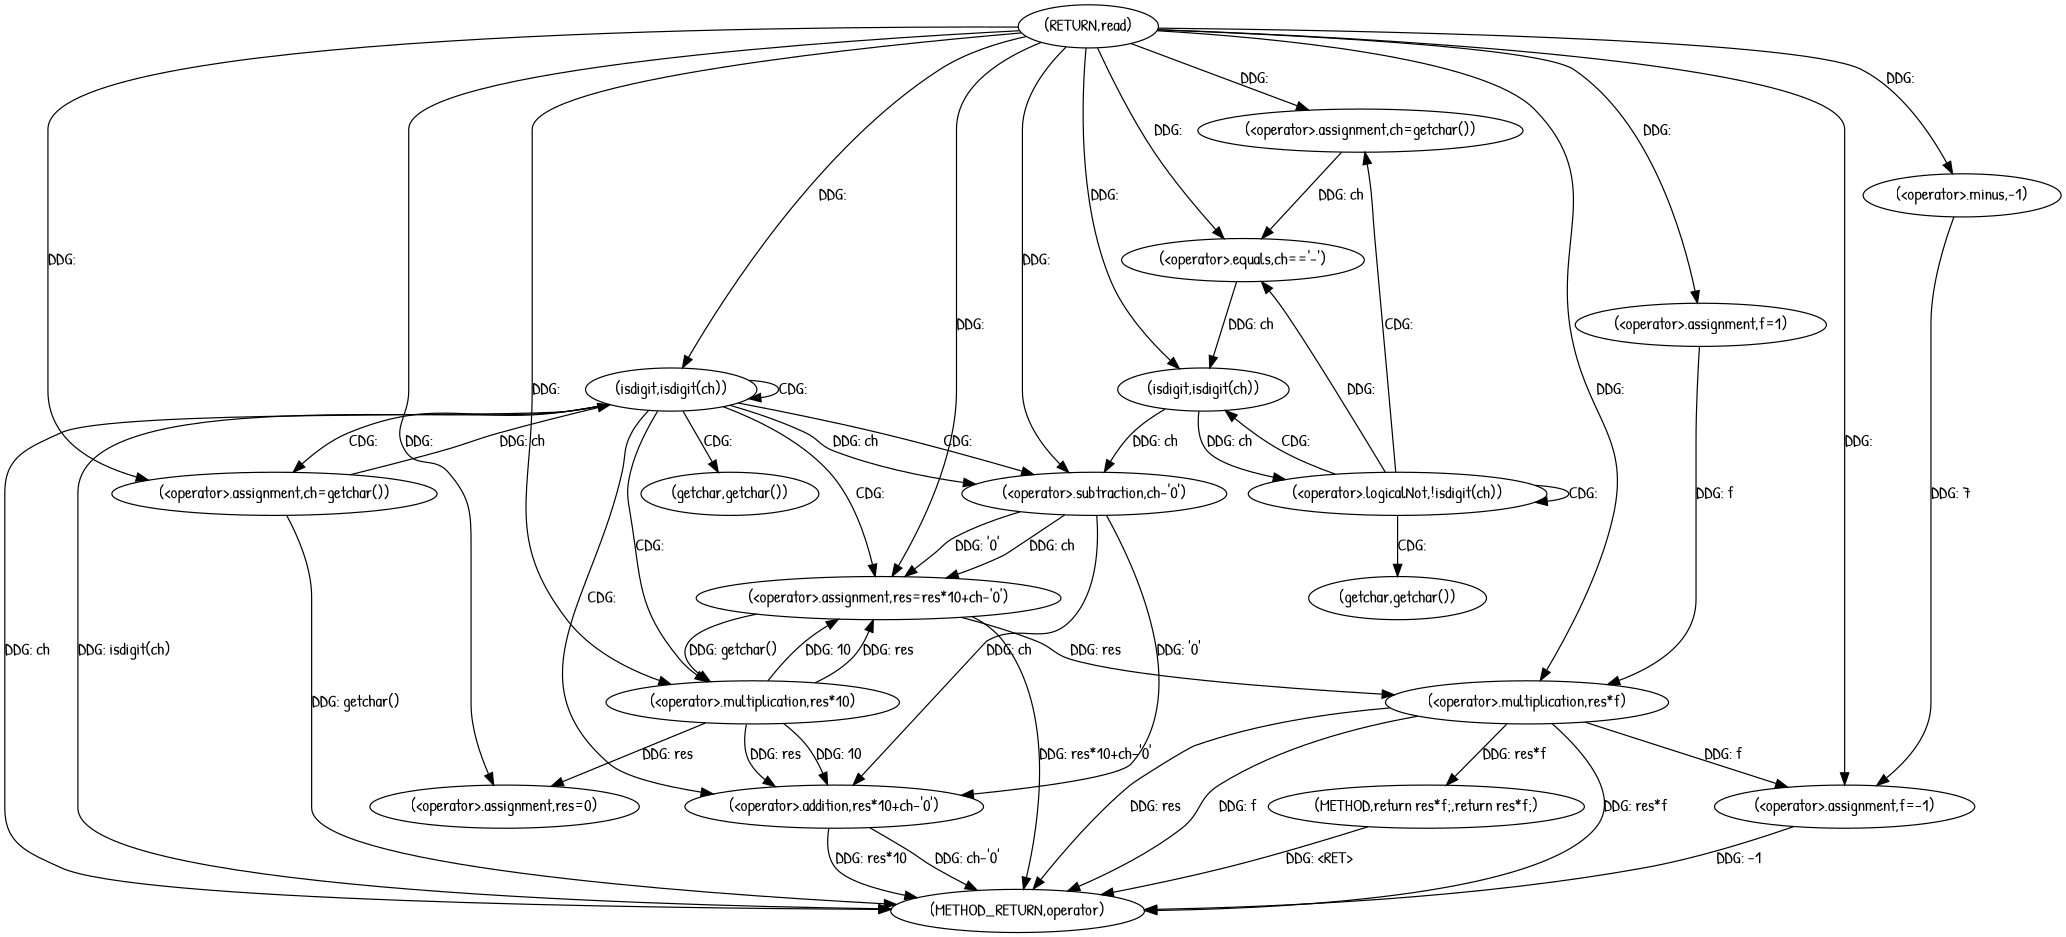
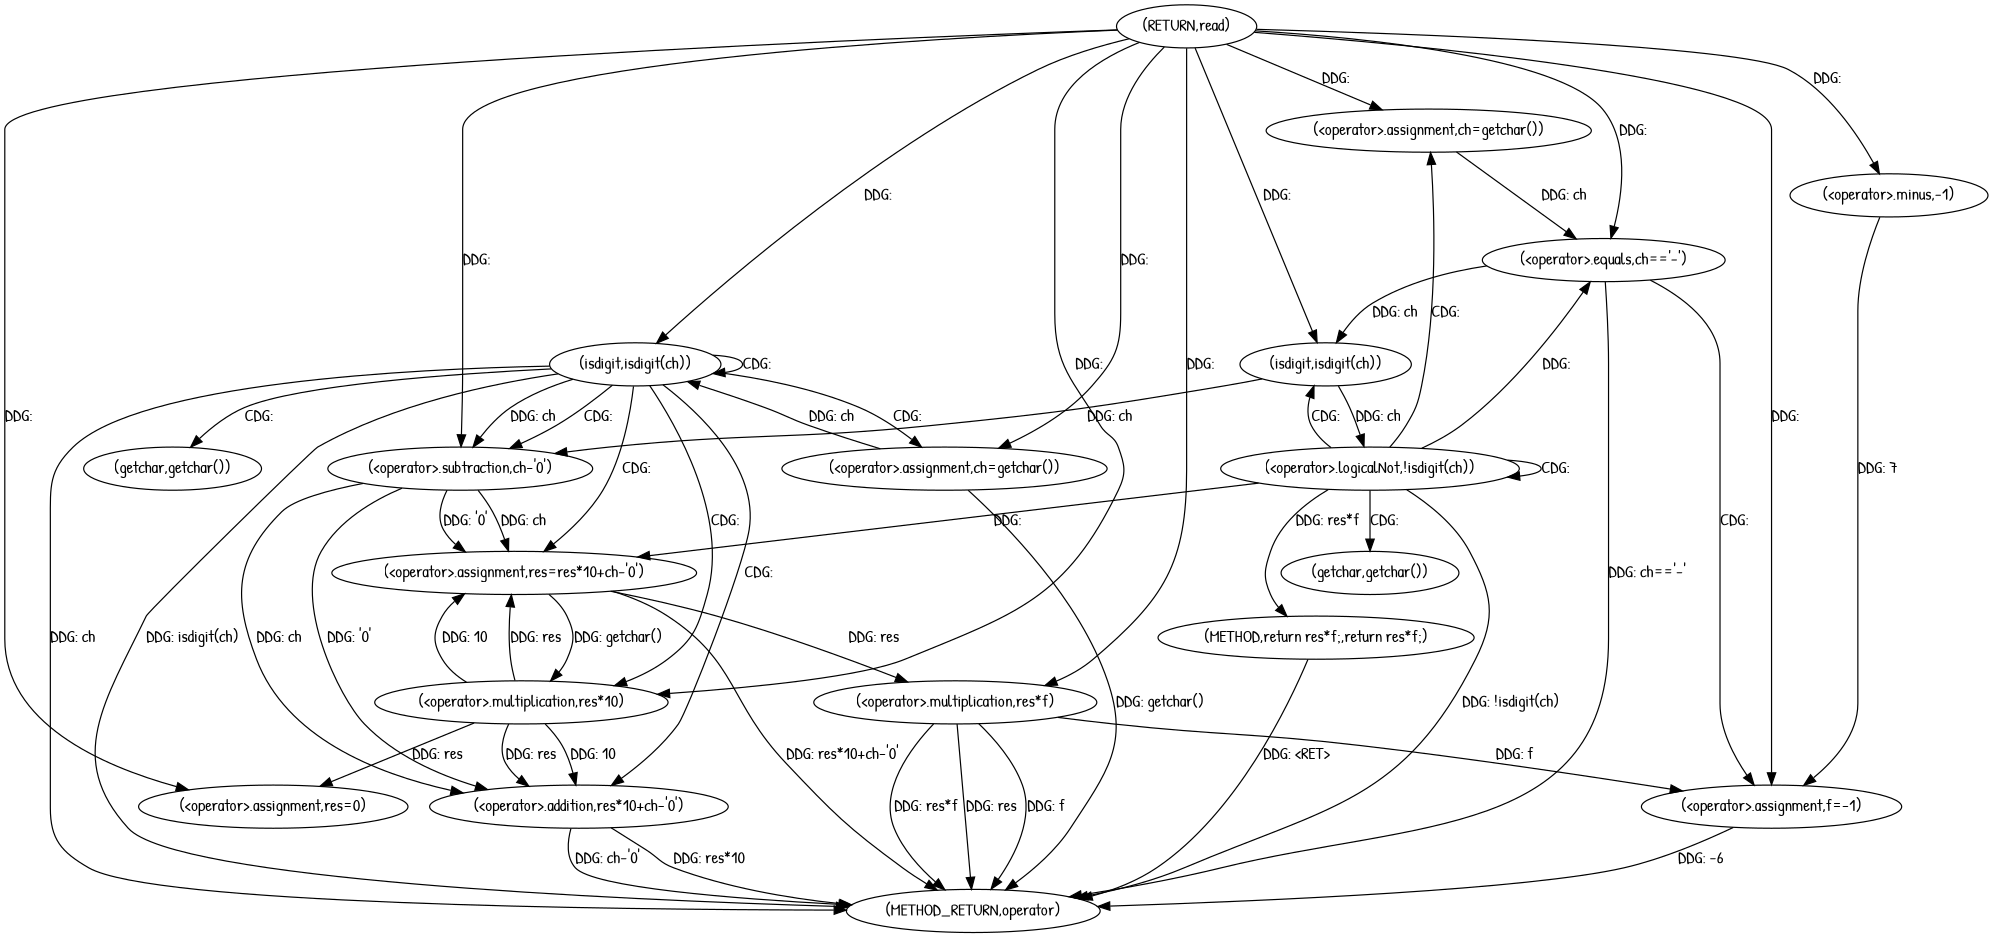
edge "(RETURN,read)" -> "(<operator>.assignment,res=res*10+ch-'0')": now "(<operator>.logicalNot,!isdigit(ch))" -> "(<operator>.assignment,res=res*10+ch-'0')"
node "(<operator>.assignment,f=1)": removed
edge "(<operator>.equals,ch=='-')" -> "(<operator>.assignment,f=-1)": added, label "CDG:"
edge "(<operator>.multiplication,res*f)" -> "(METHOD,return res*f;,return res*f;)": now "(<operator>.logicalNot,!isdigit(ch))" -> "(METHOD,return res*f;,return res*f;)"
edge "(<operator>.equals,ch=='-')" -> "(METHOD_RETURN,operator)": added, label "DDG: ch=='-'"
edge "(<operator>.logicalNot,!isdigit(ch))" -> "(METHOD_RETURN,operator)": added, label "DDG: !isdigit(ch)"
edge "(<operator>.assignment,f=-1)" -> "(METHOD_RETURN,operator)": label "DDG: -1" -> "DDG: -6"
